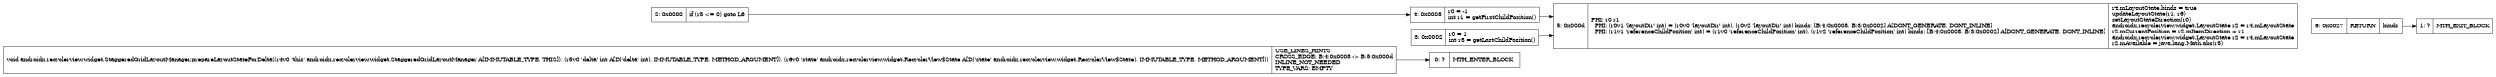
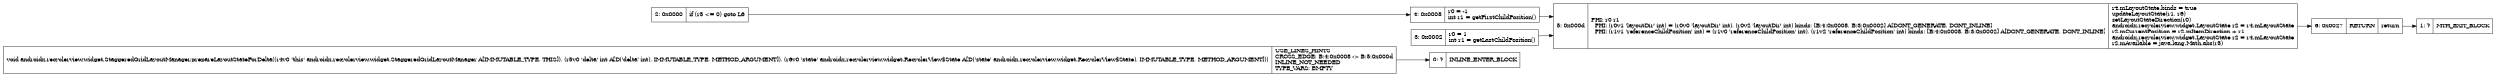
edge "5: 0x000d" -> "6: 0x0027": added
node "6: 0x0027": text "binds" -> "return"
node "3: 0x0002": text "int r5 = getLastChildPosition()" -> "int r1 = getLastChildPosition()"
node "0: ?": text "MTH_ENTER_BLOCK" -> "INLINE_ENTER_BLOCK"
